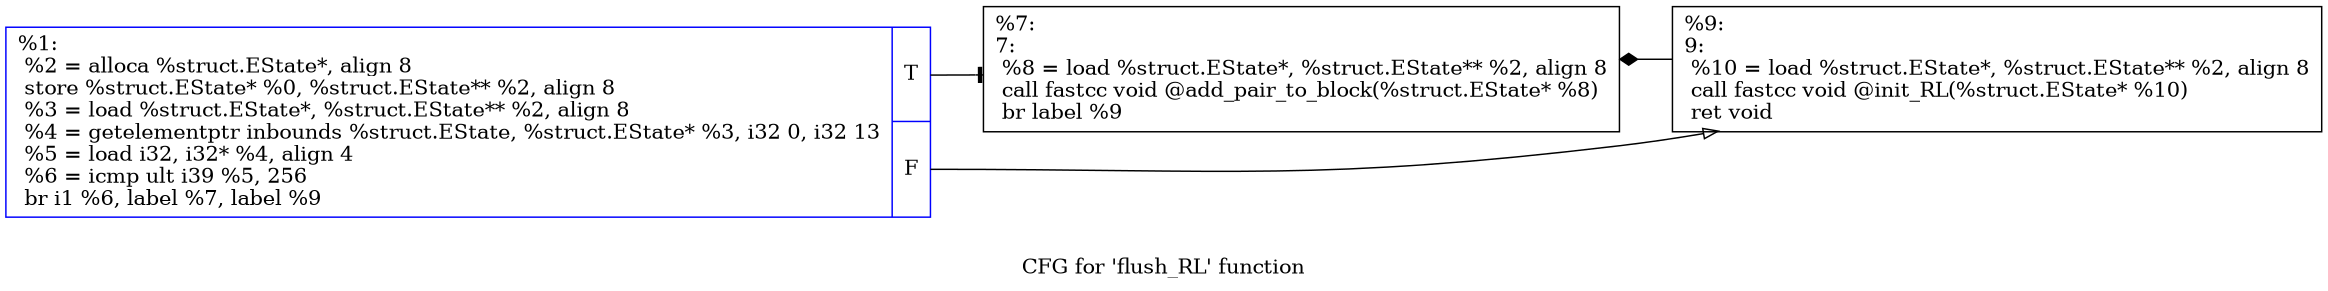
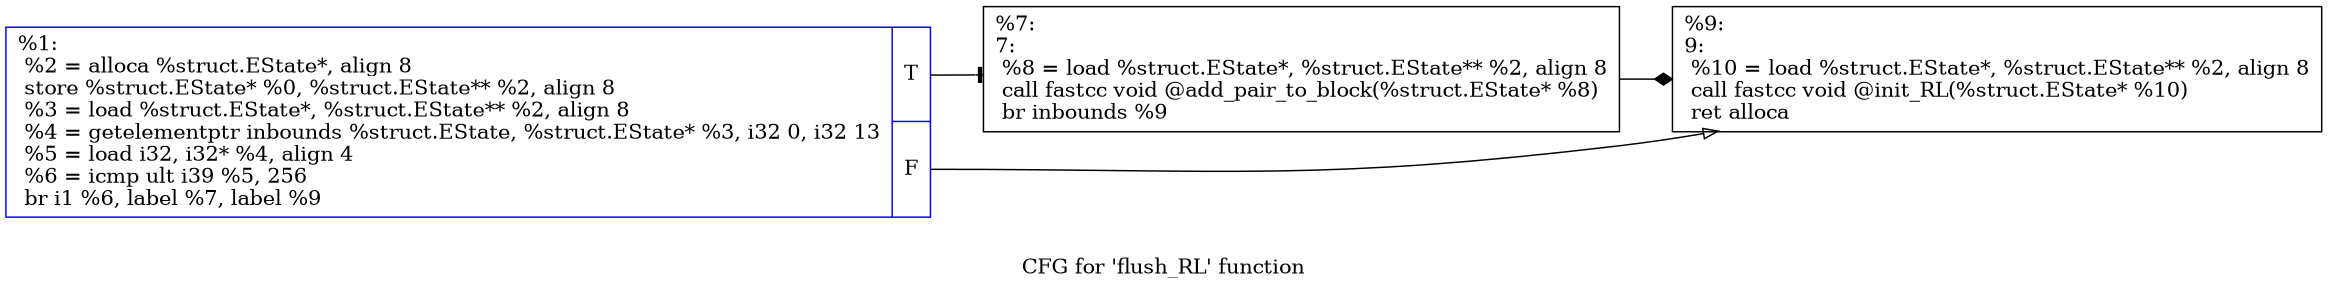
edge "%9:" -> "%7:": reversed
node "%7:": text "br label %9" -> "br inbounds %9"
node "%9:": text "ret void" -> "ret alloca"
